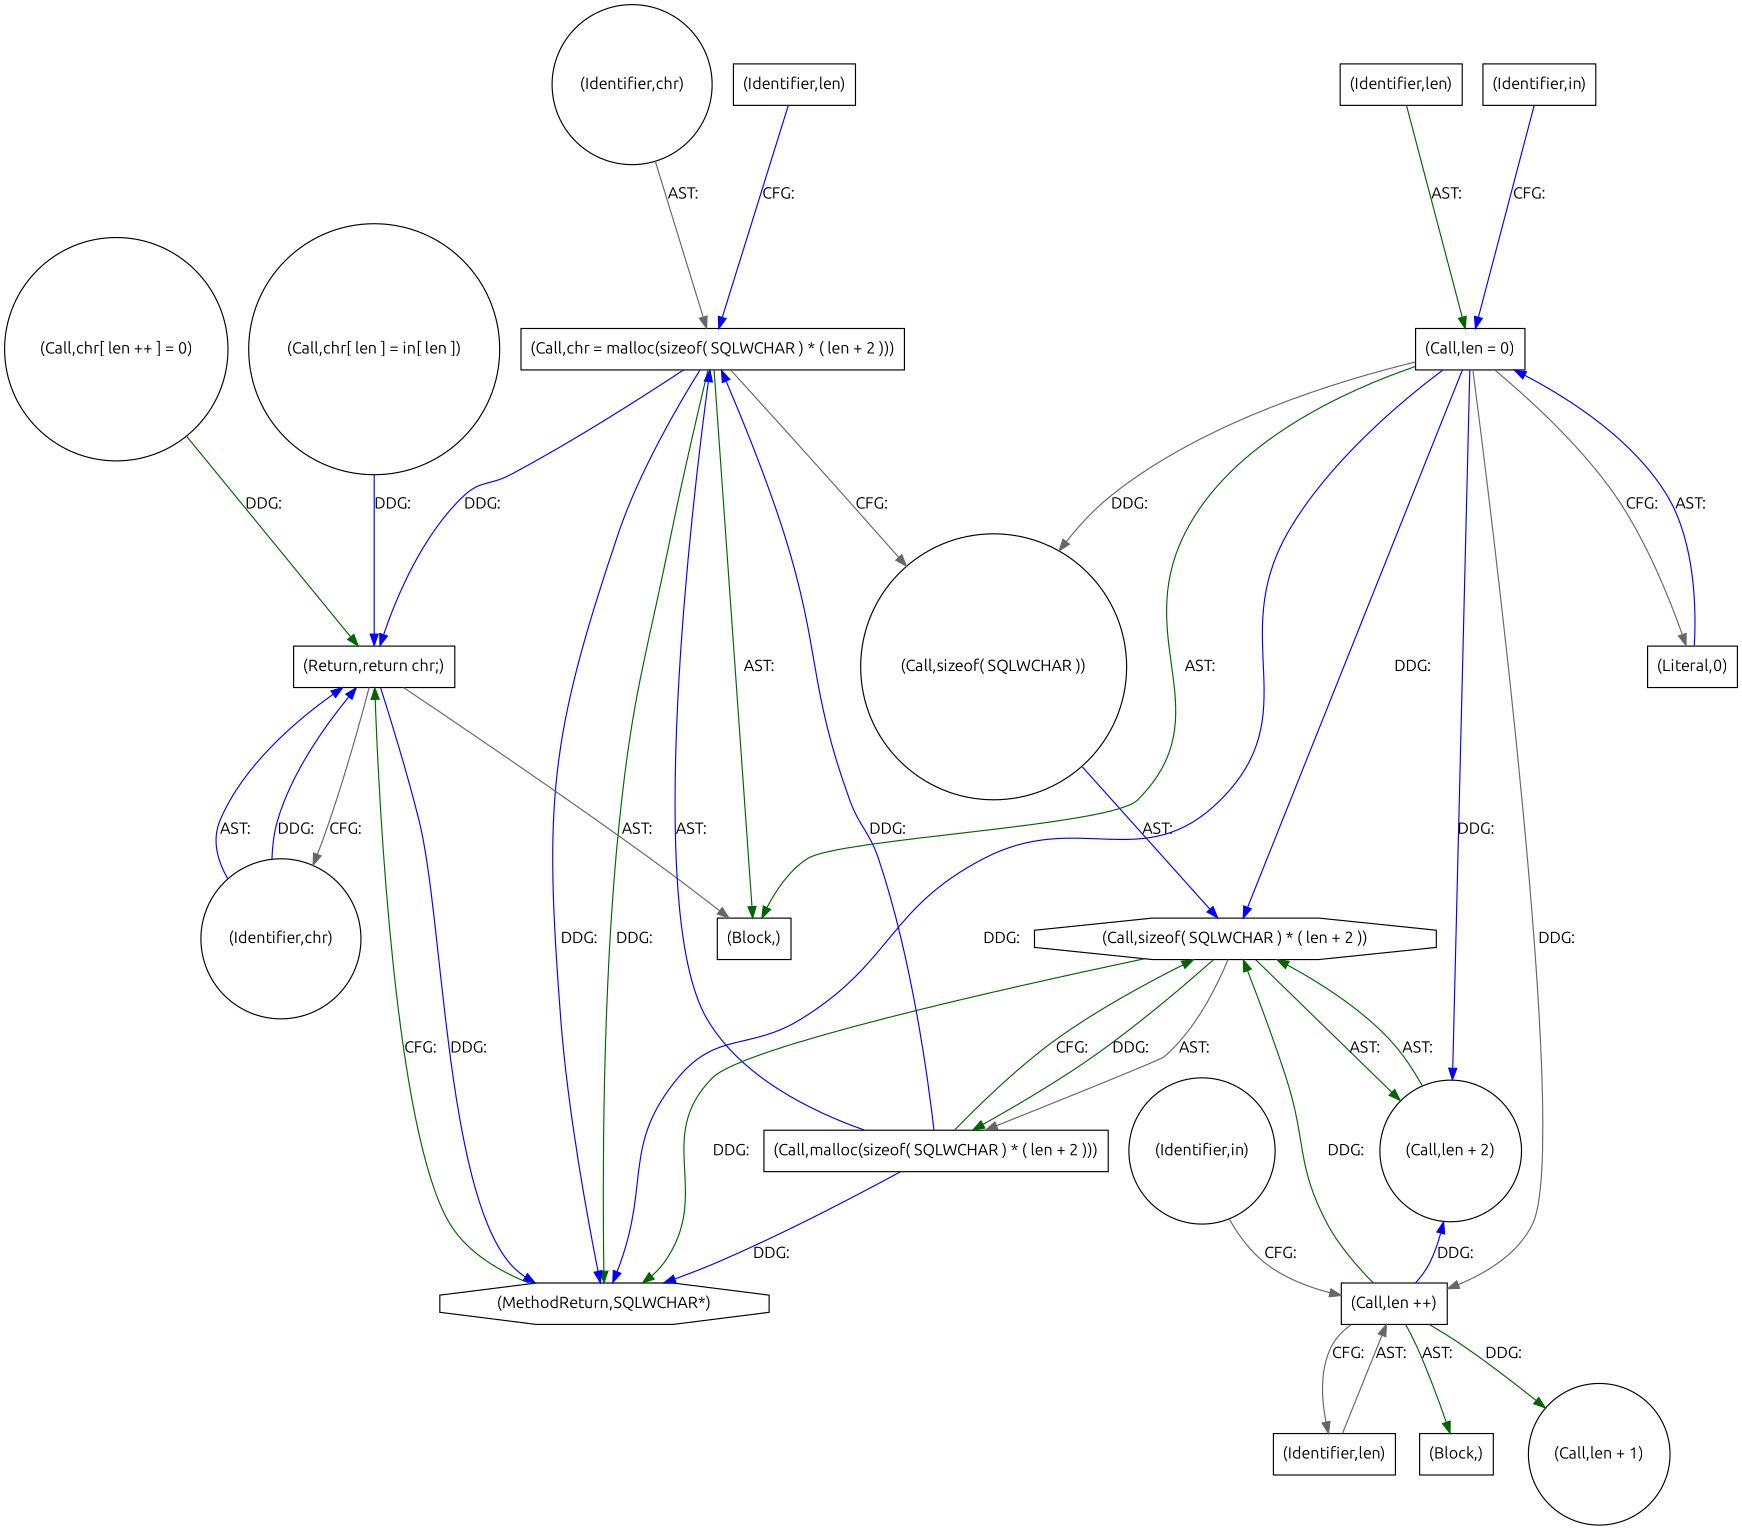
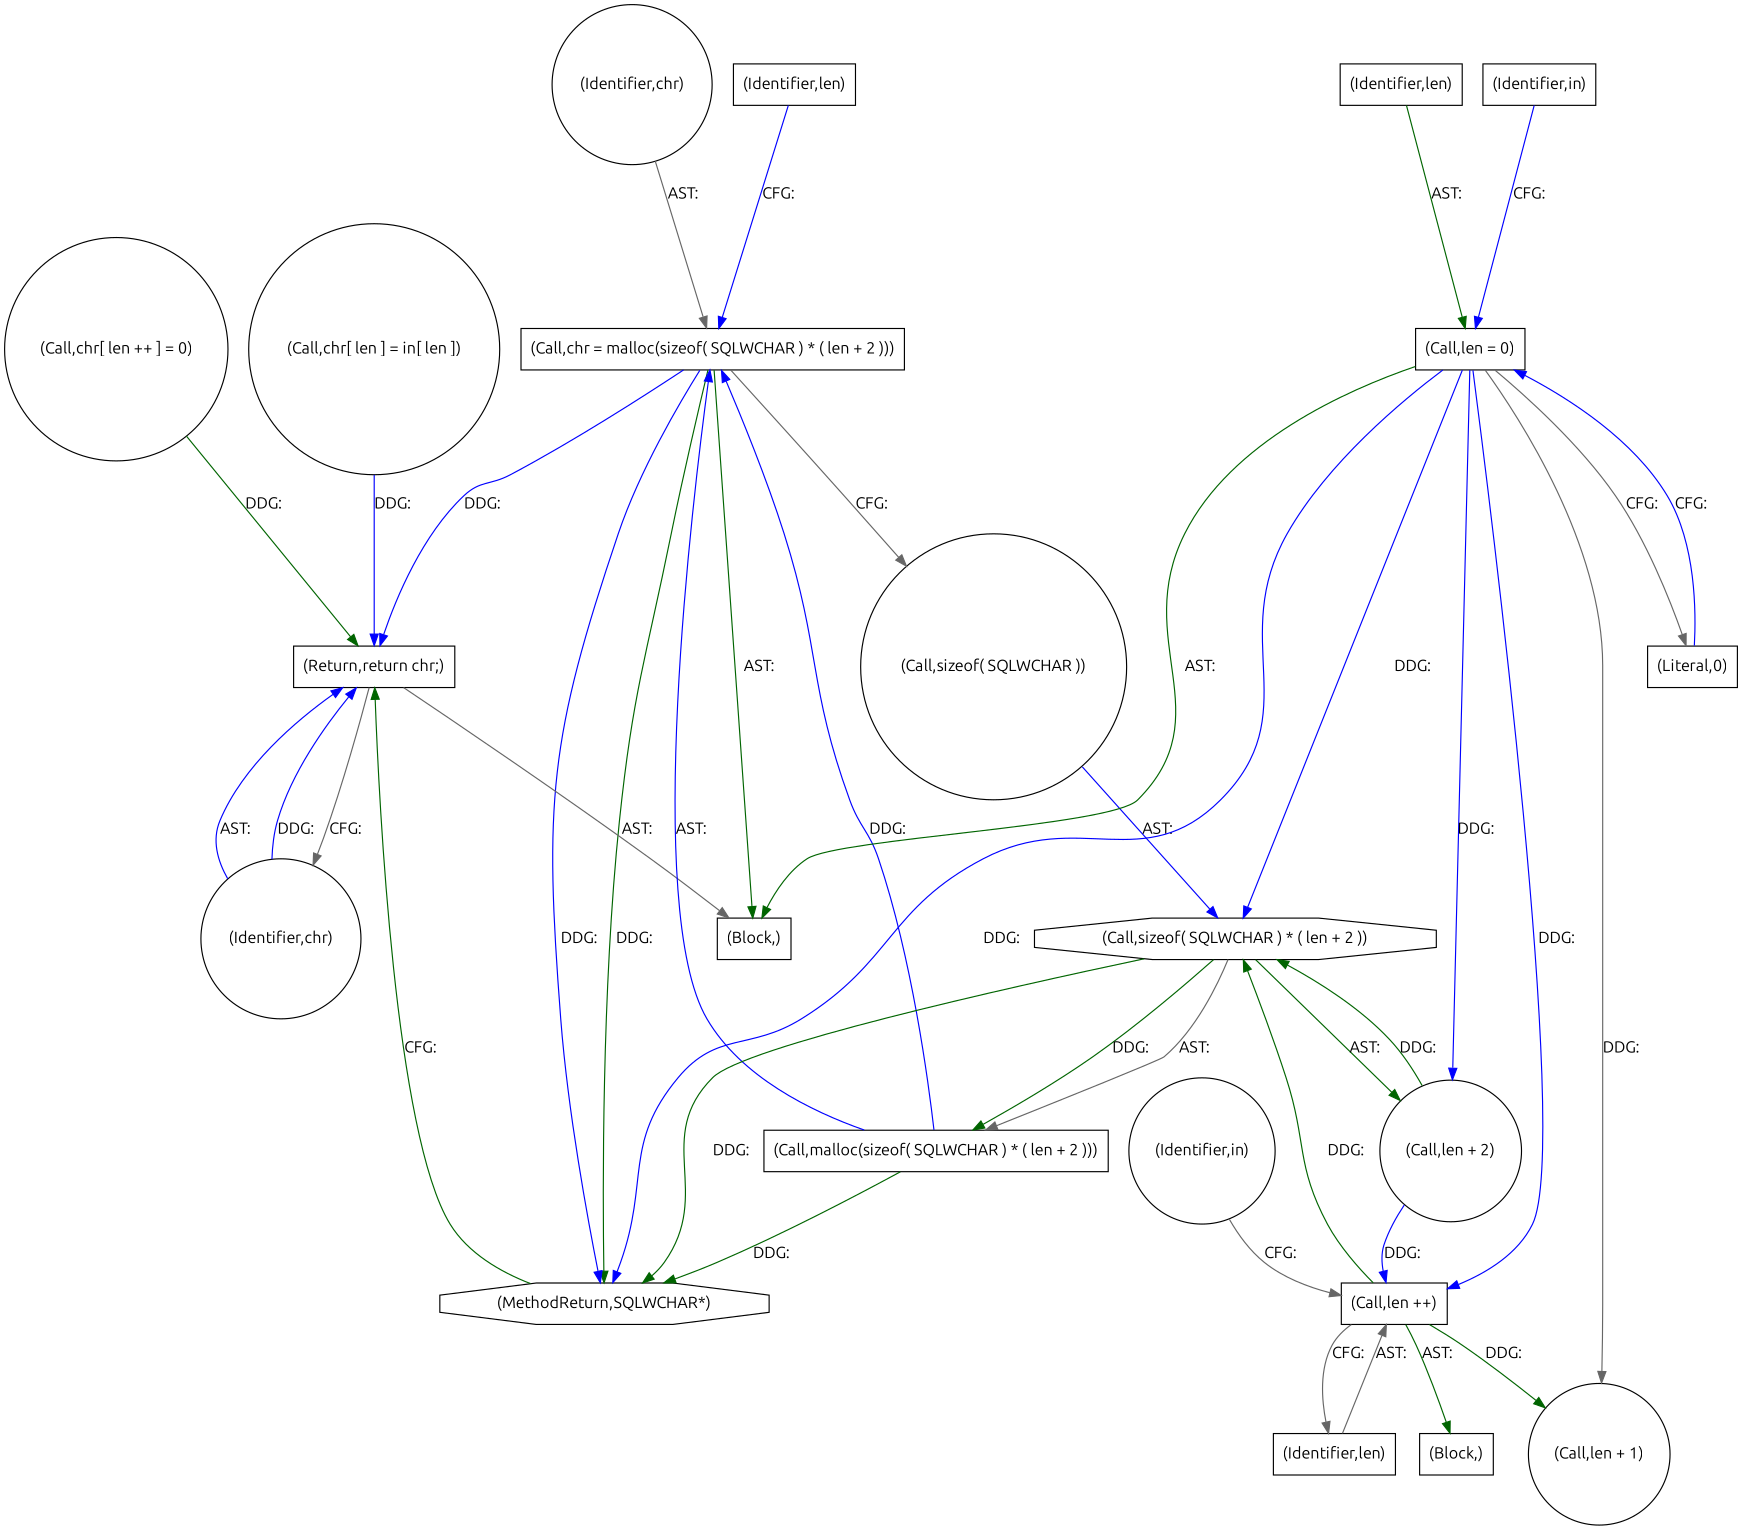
edge "(Call,len = 0)" -> "(Call,sizeof( SQLWCHAR ))": now "(Call,len = 0)" -> "(Call,len + 1)"
edge "(Literal,0)" -> "(Call,len = 0)": label "AST: " -> "CFG: "
edge "(Call,len = 0)" -> "(Call,len ++)": color gray40 -> blue
edge "(Return,return chr;)" -> "(MethodReturn,SQLWCHAR*)": removed, label "DDG:"
edge "(Call,malloc(sizeof( SQLWCHAR ) * ( len + 2 )))" -> "(Call,sizeof( SQLWCHAR ) * ( len + 2 ))": removed, label "CFG:"
edge "(Call,len + 2)" -> "(Call,sizeof( SQLWCHAR ) * ( len + 2 ))": label "AST: " -> "DDG: "
edge "(Call,malloc(sizeof( SQLWCHAR ) * ( len + 2 )))" -> "(MethodReturn,SQLWCHAR*)": color blue -> darkgreen
edge "(Call,len ++)" -> "(Call,len + 2)": reversed
